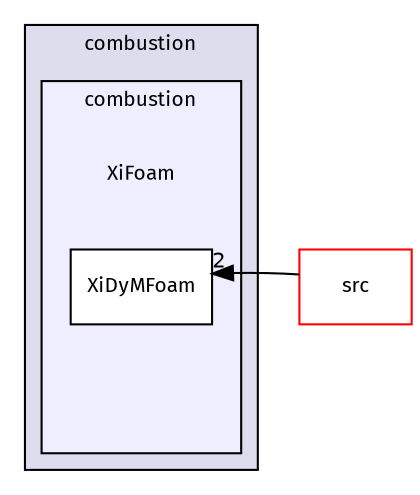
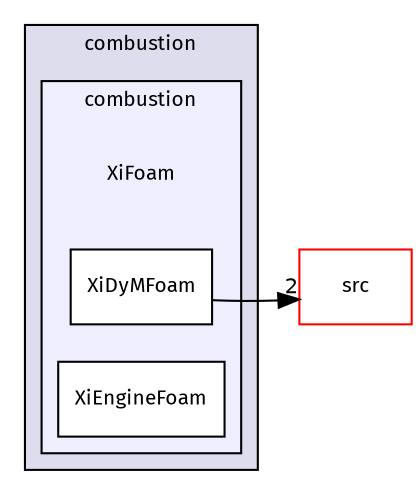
edge "src" -> "XiDyMFoam": reversed
node "XiEngineFoam": added
